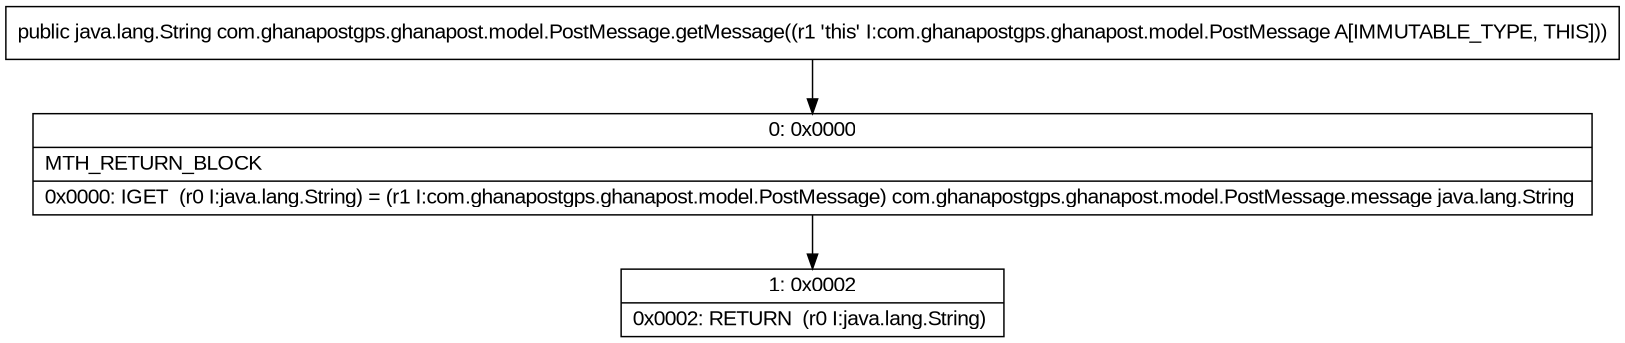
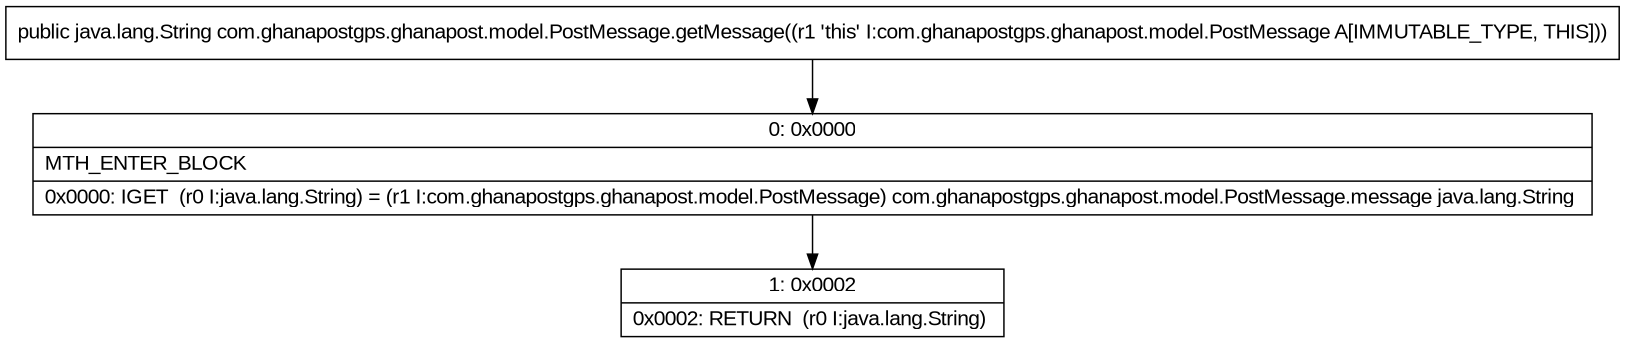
node "0: 0x0000": text "MTH_RETURN_BLOCK" -> "MTH_ENTER_BLOCK"
